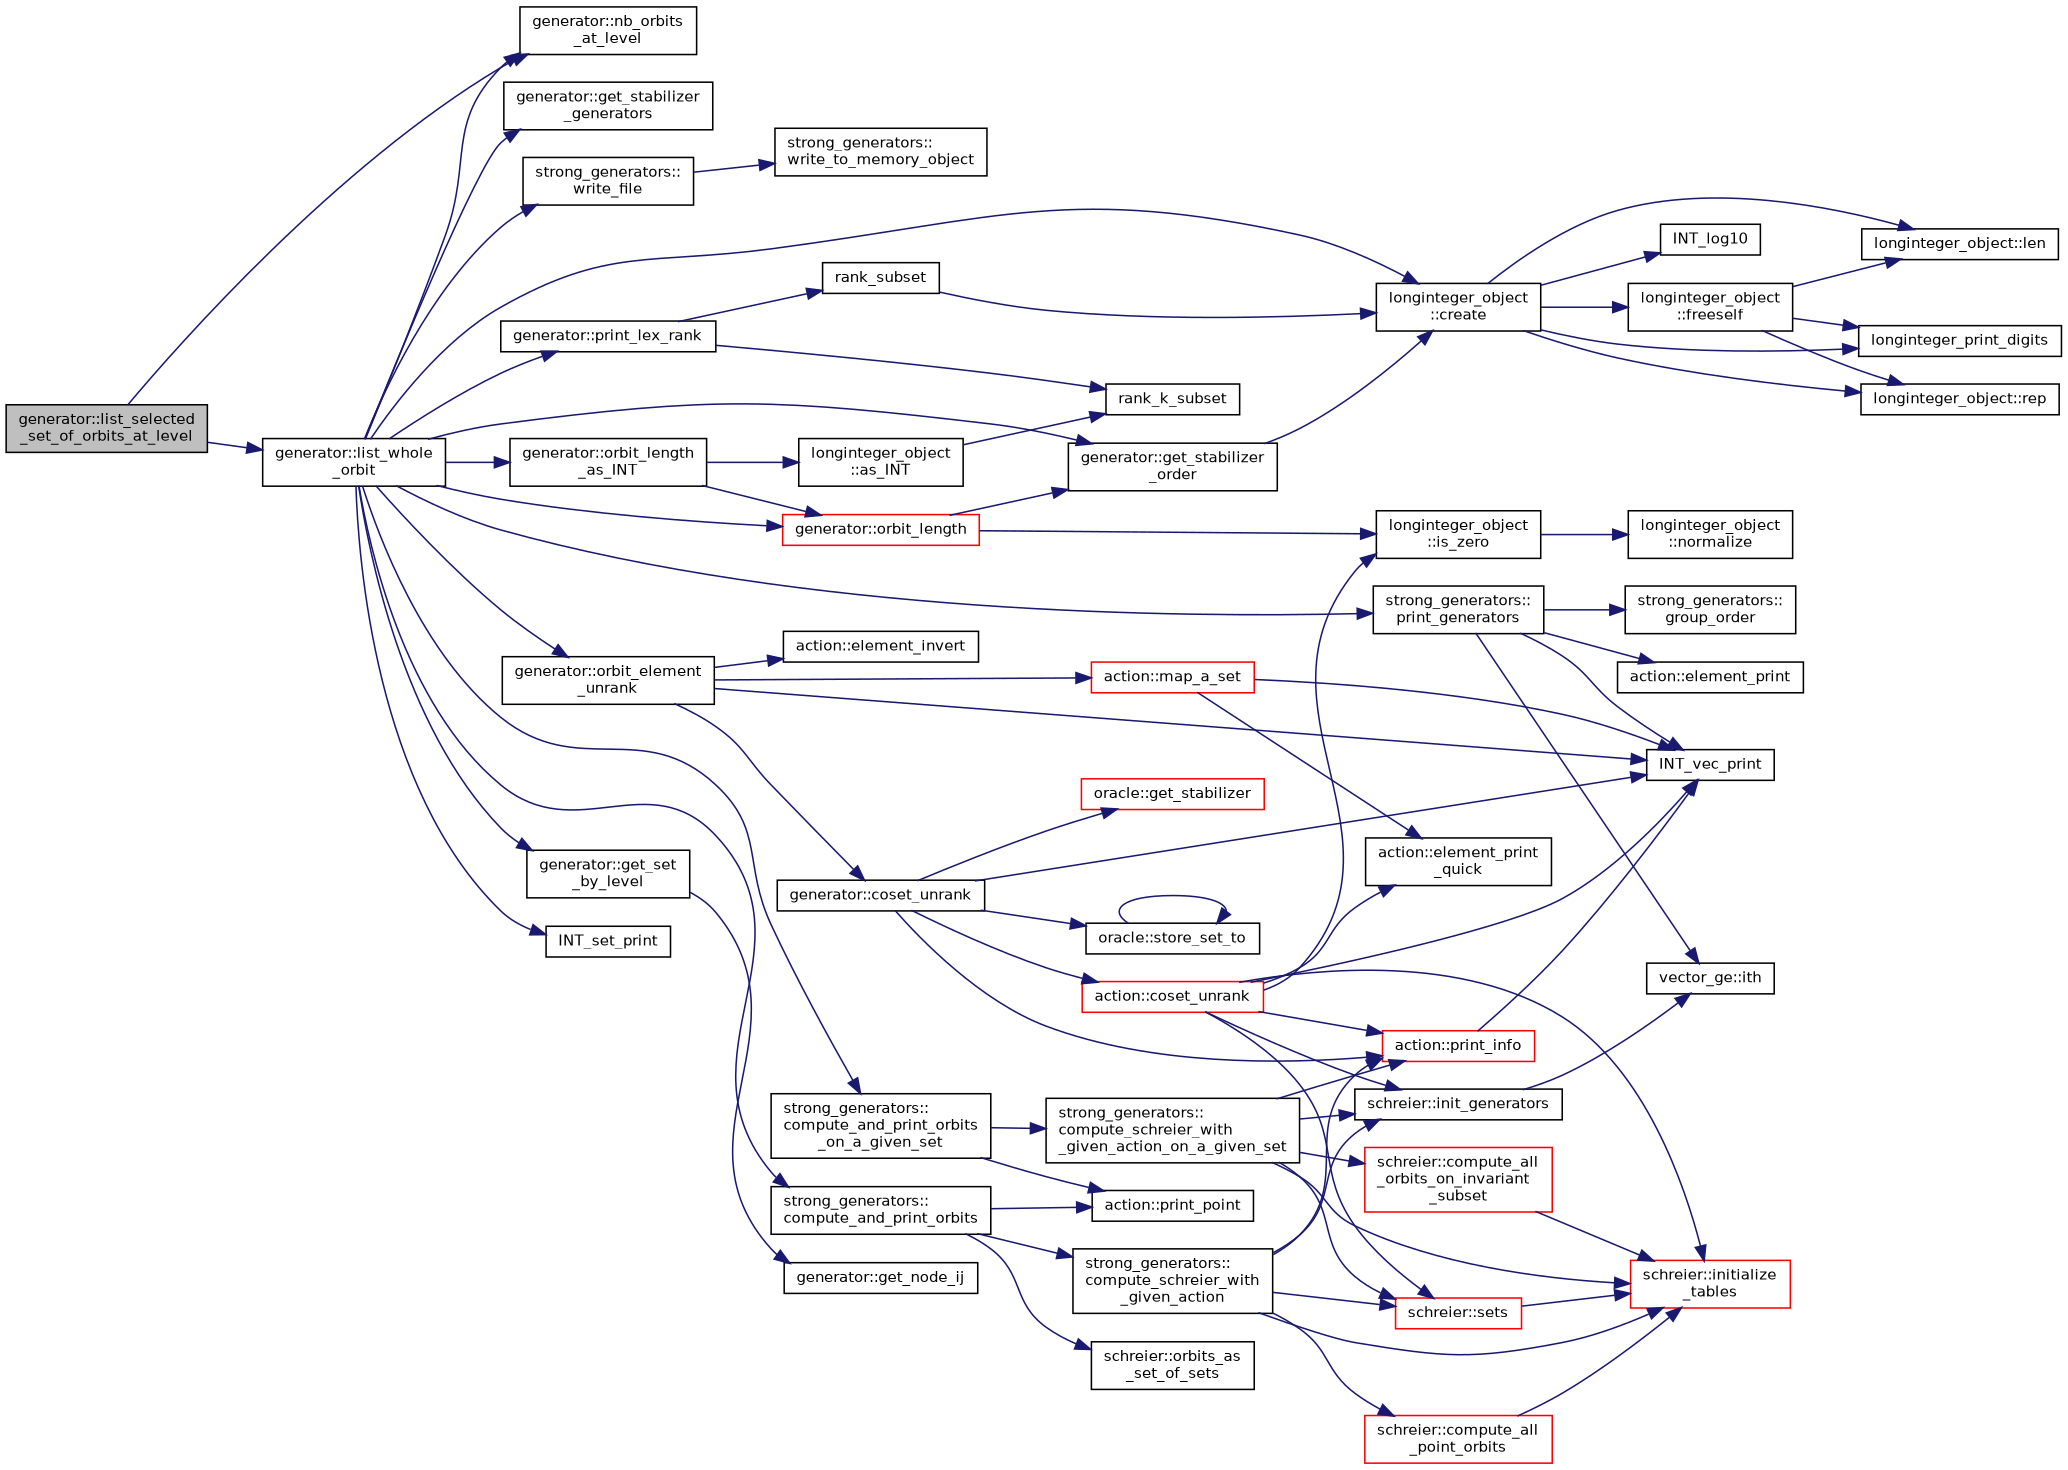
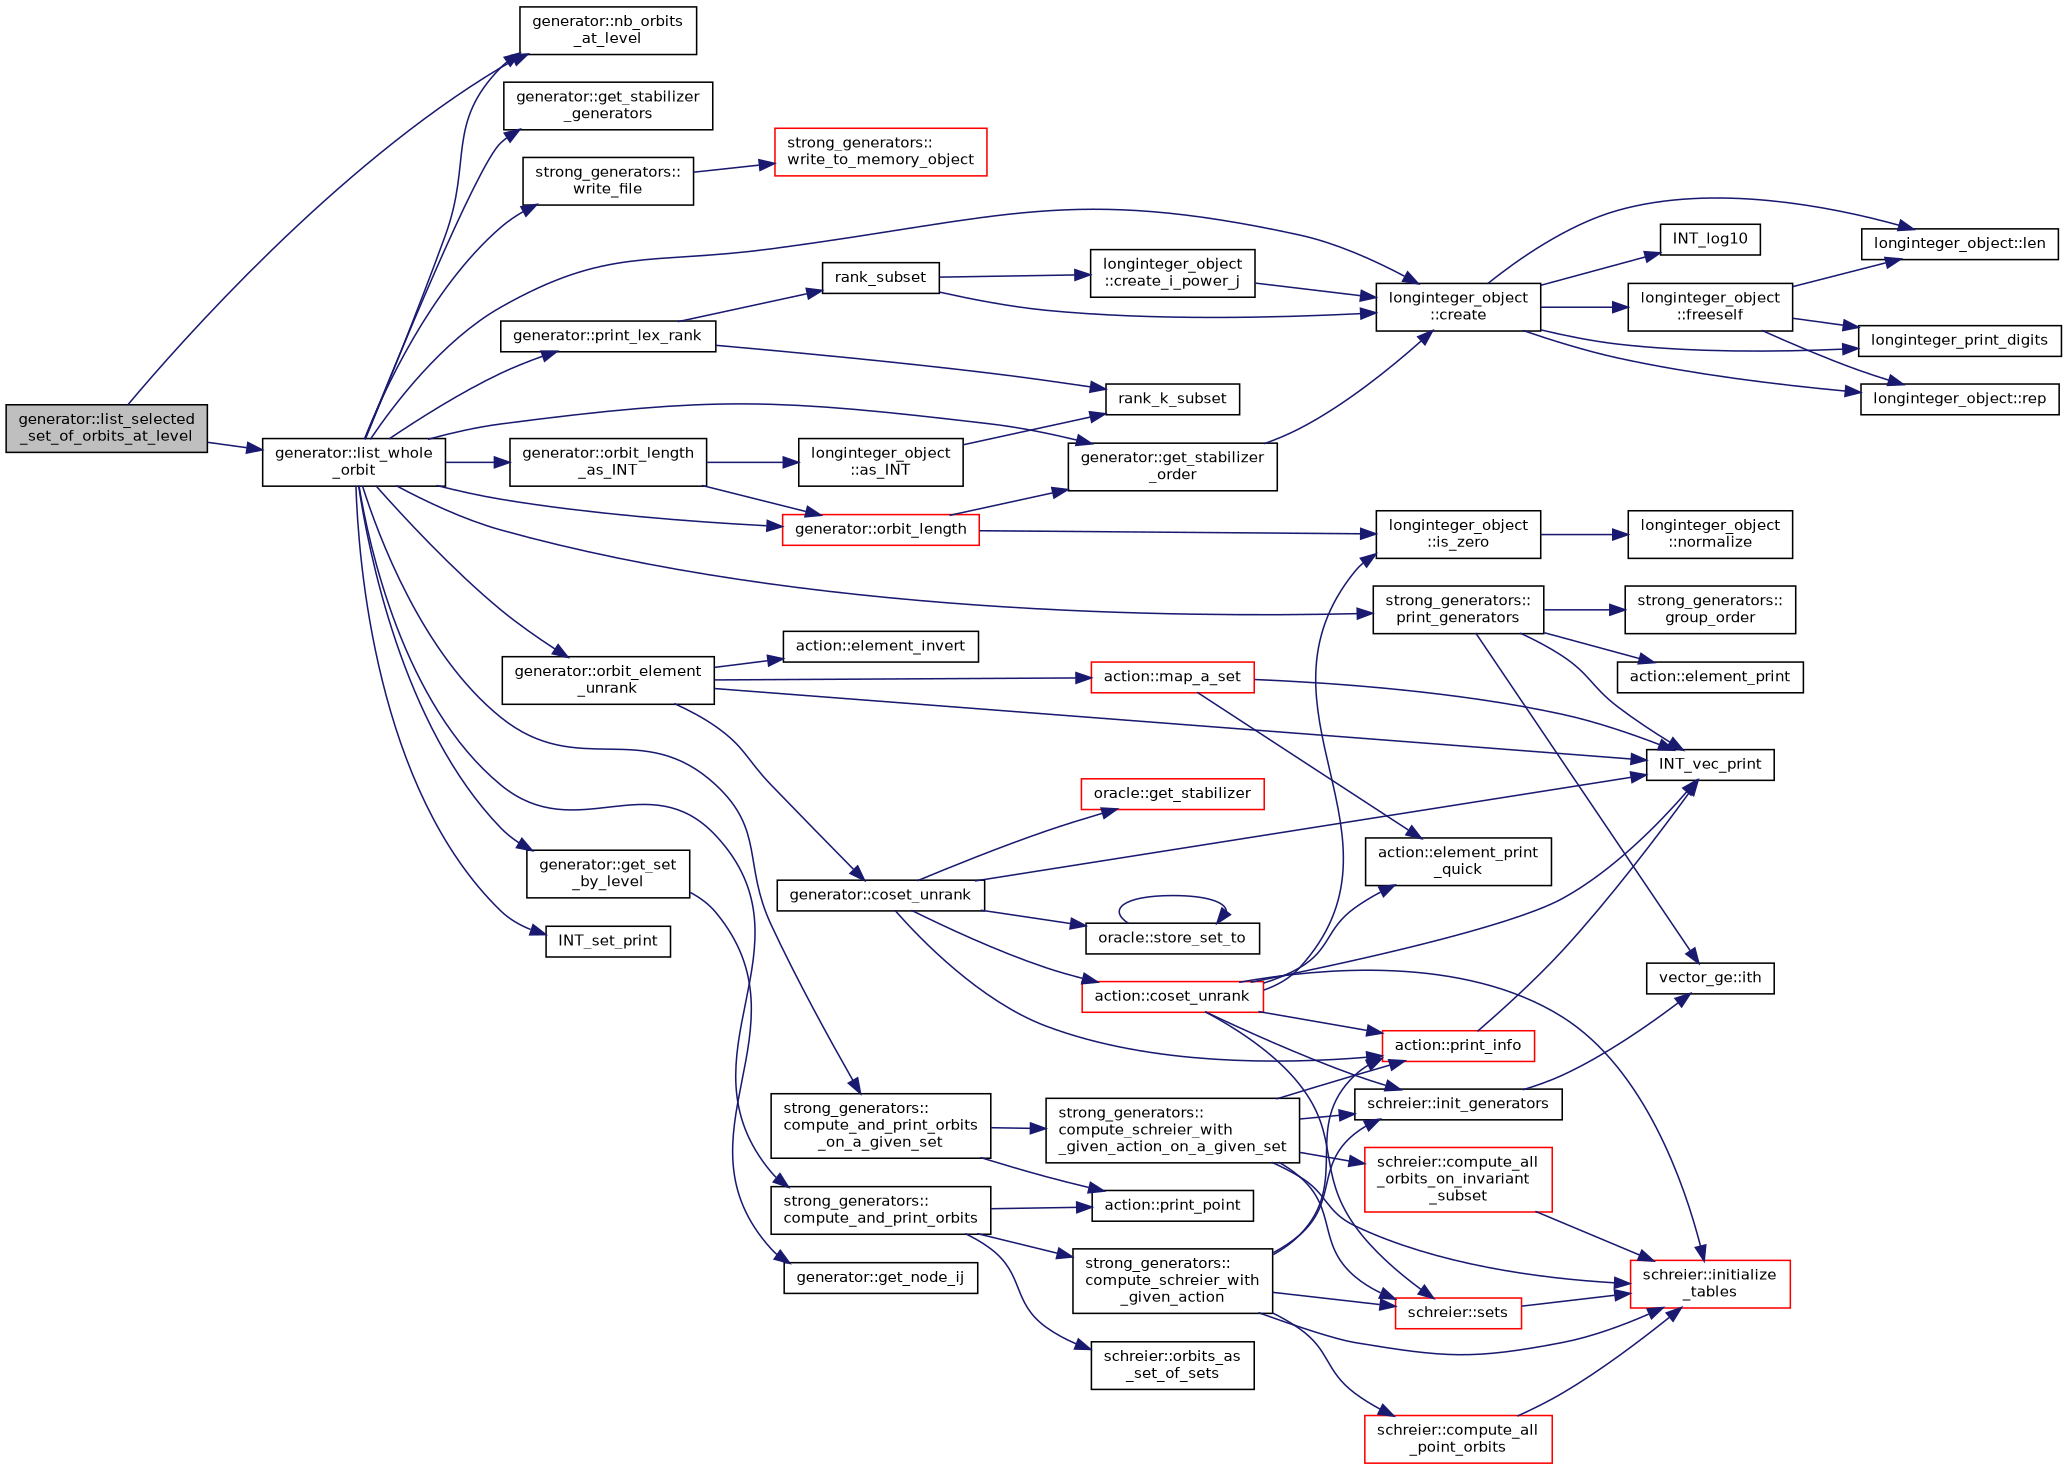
node "strong_generators:: write_to_memory_object": color black -> red
node "longinteger_object ::create_i_power_j": added
